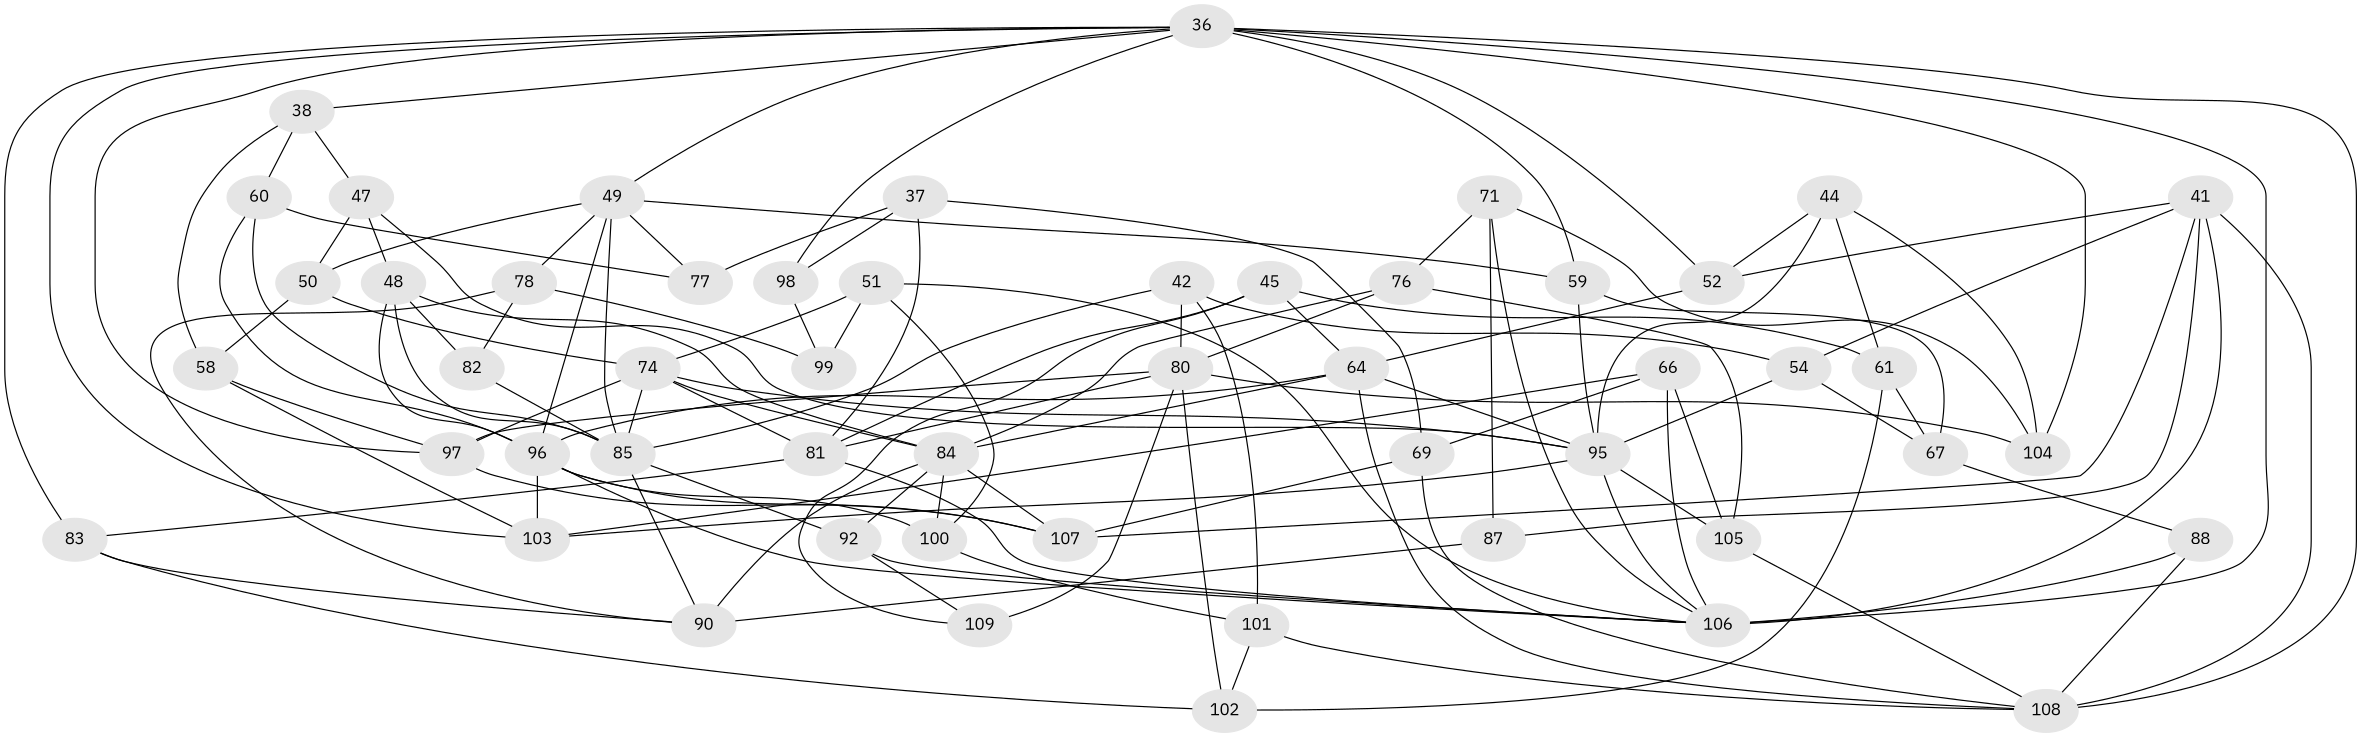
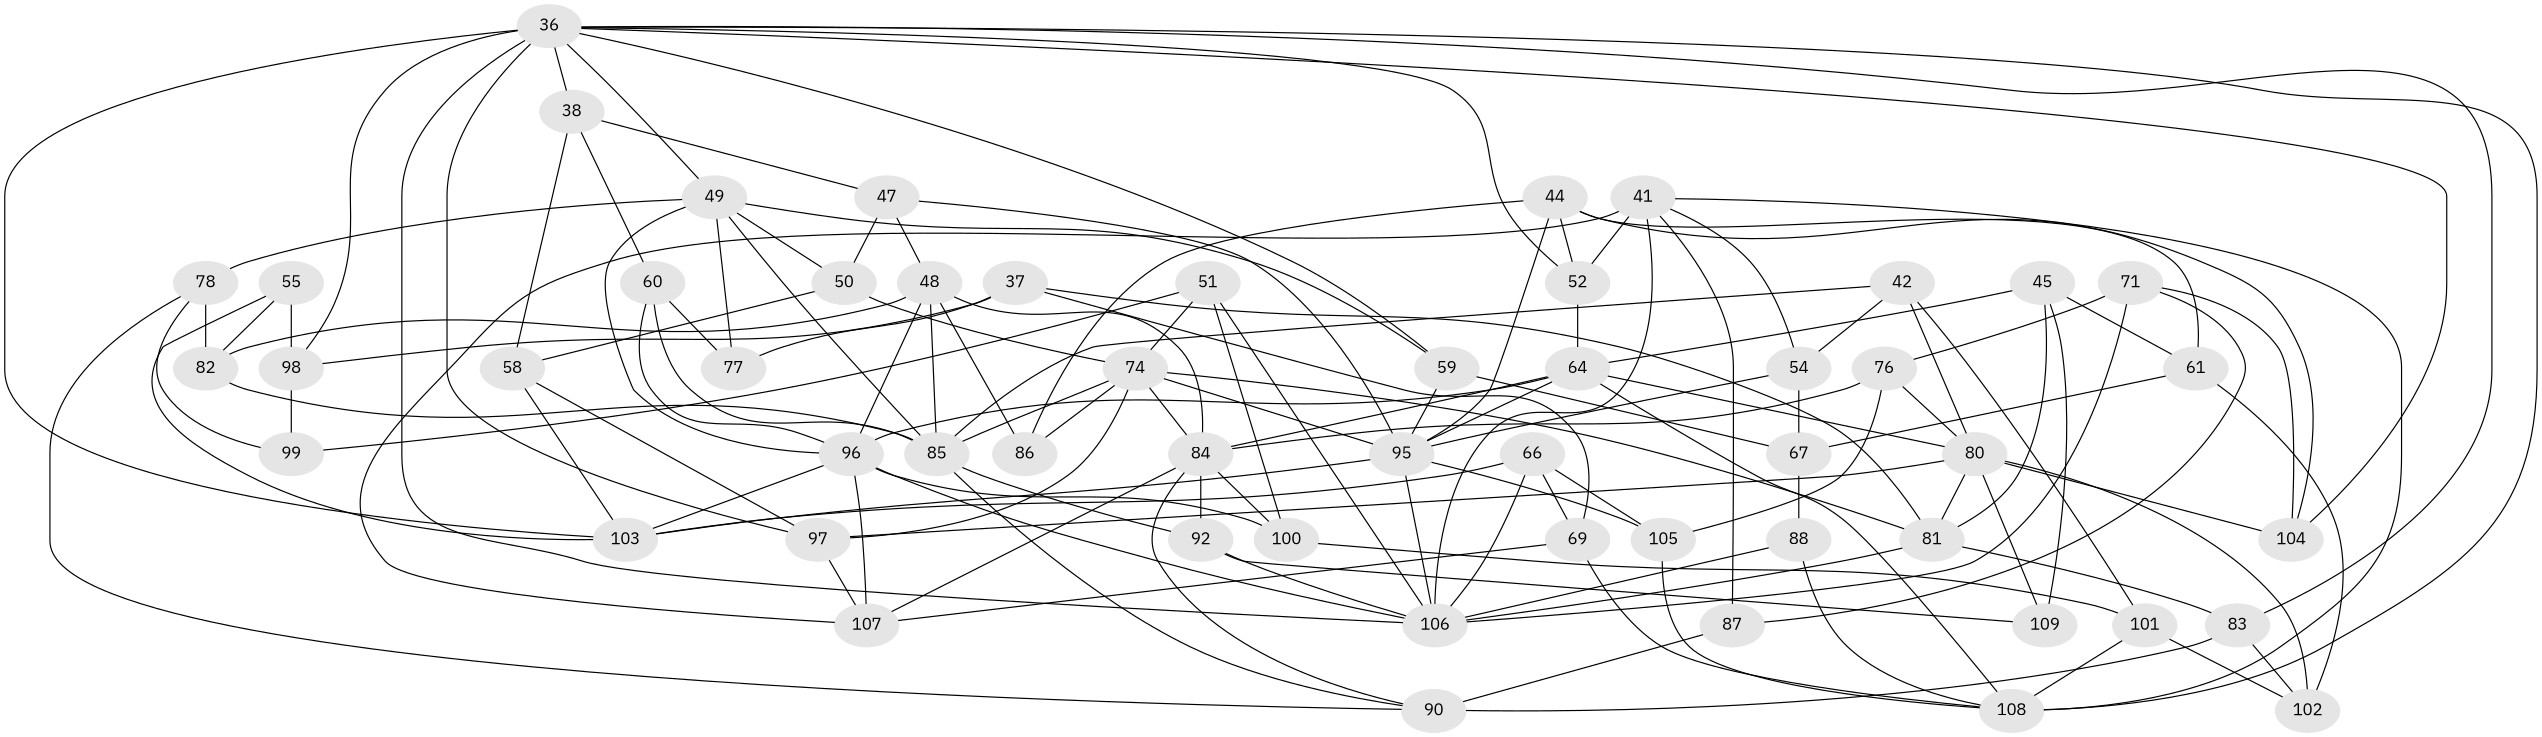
node "55": added
edge "64" -- "80": added
node "86": added
